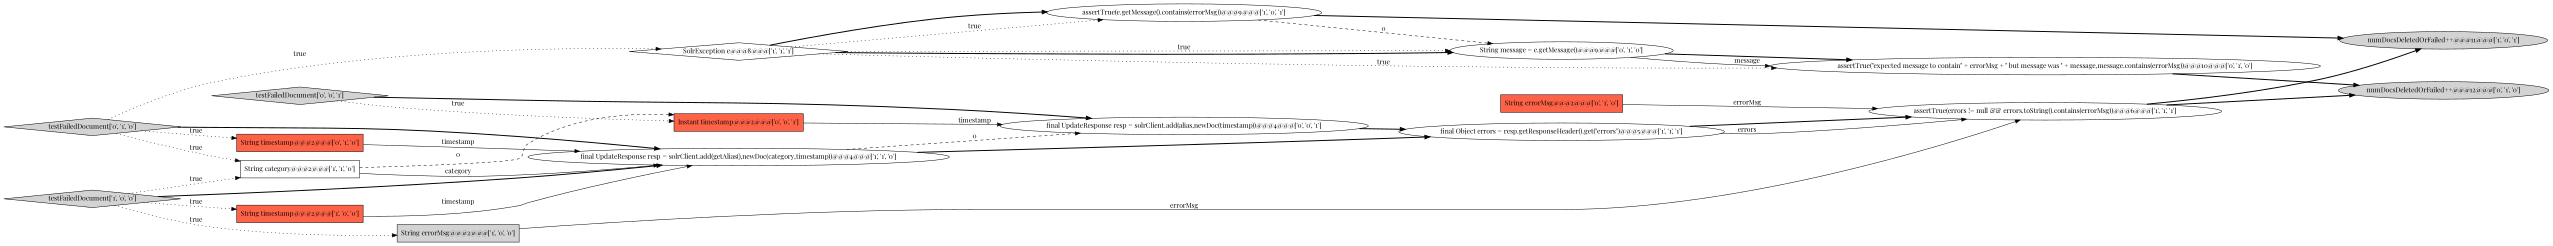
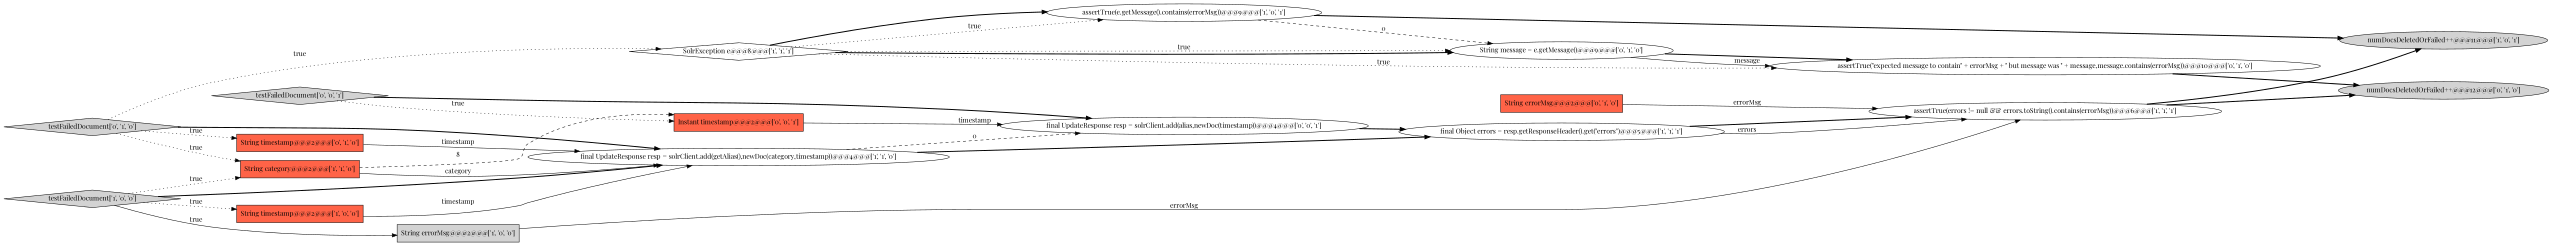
edge "String category@@@2@@@['1', '1', '0']" -> "Instant timestamp@@@2@@@['0', '0', '1']": label "0" -> "8"
node "String category@@@2@@@['1', '1', '0']": fillcolor white -> tomato
edge "testFailedDocument['1', '0', '0']" -> "String errorMsg@@@2@@@['1', '0', '0']": style dotted -> solid
